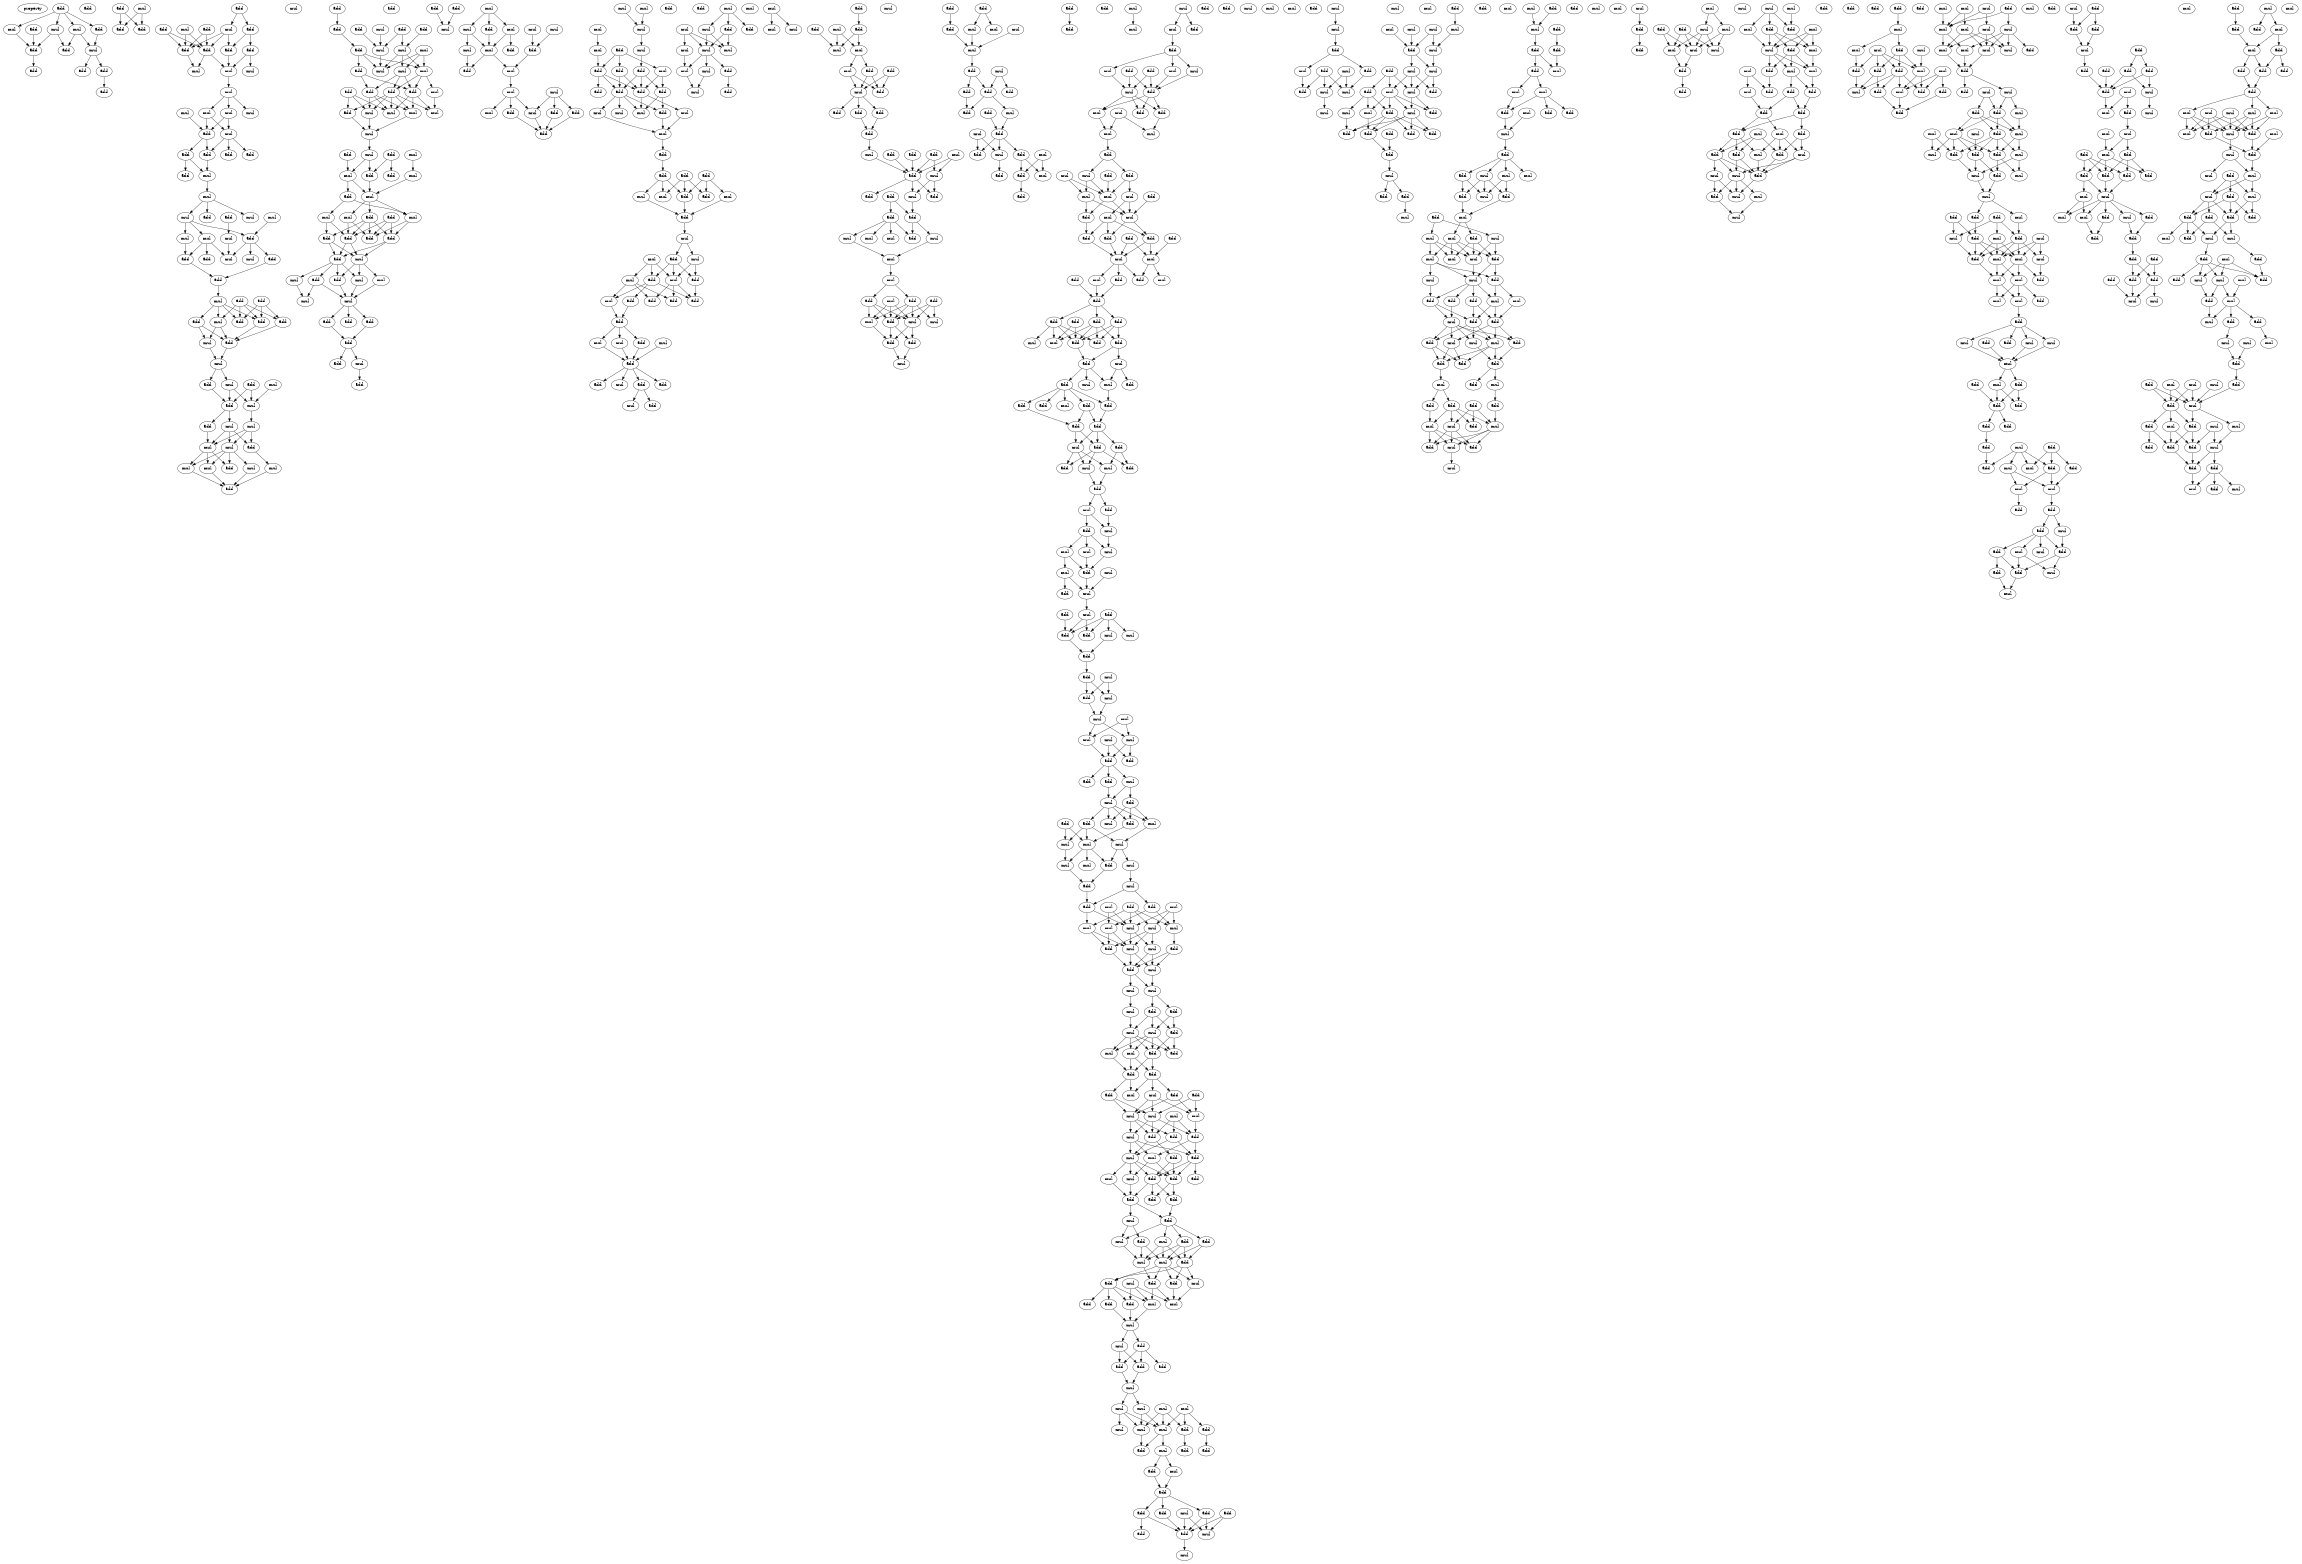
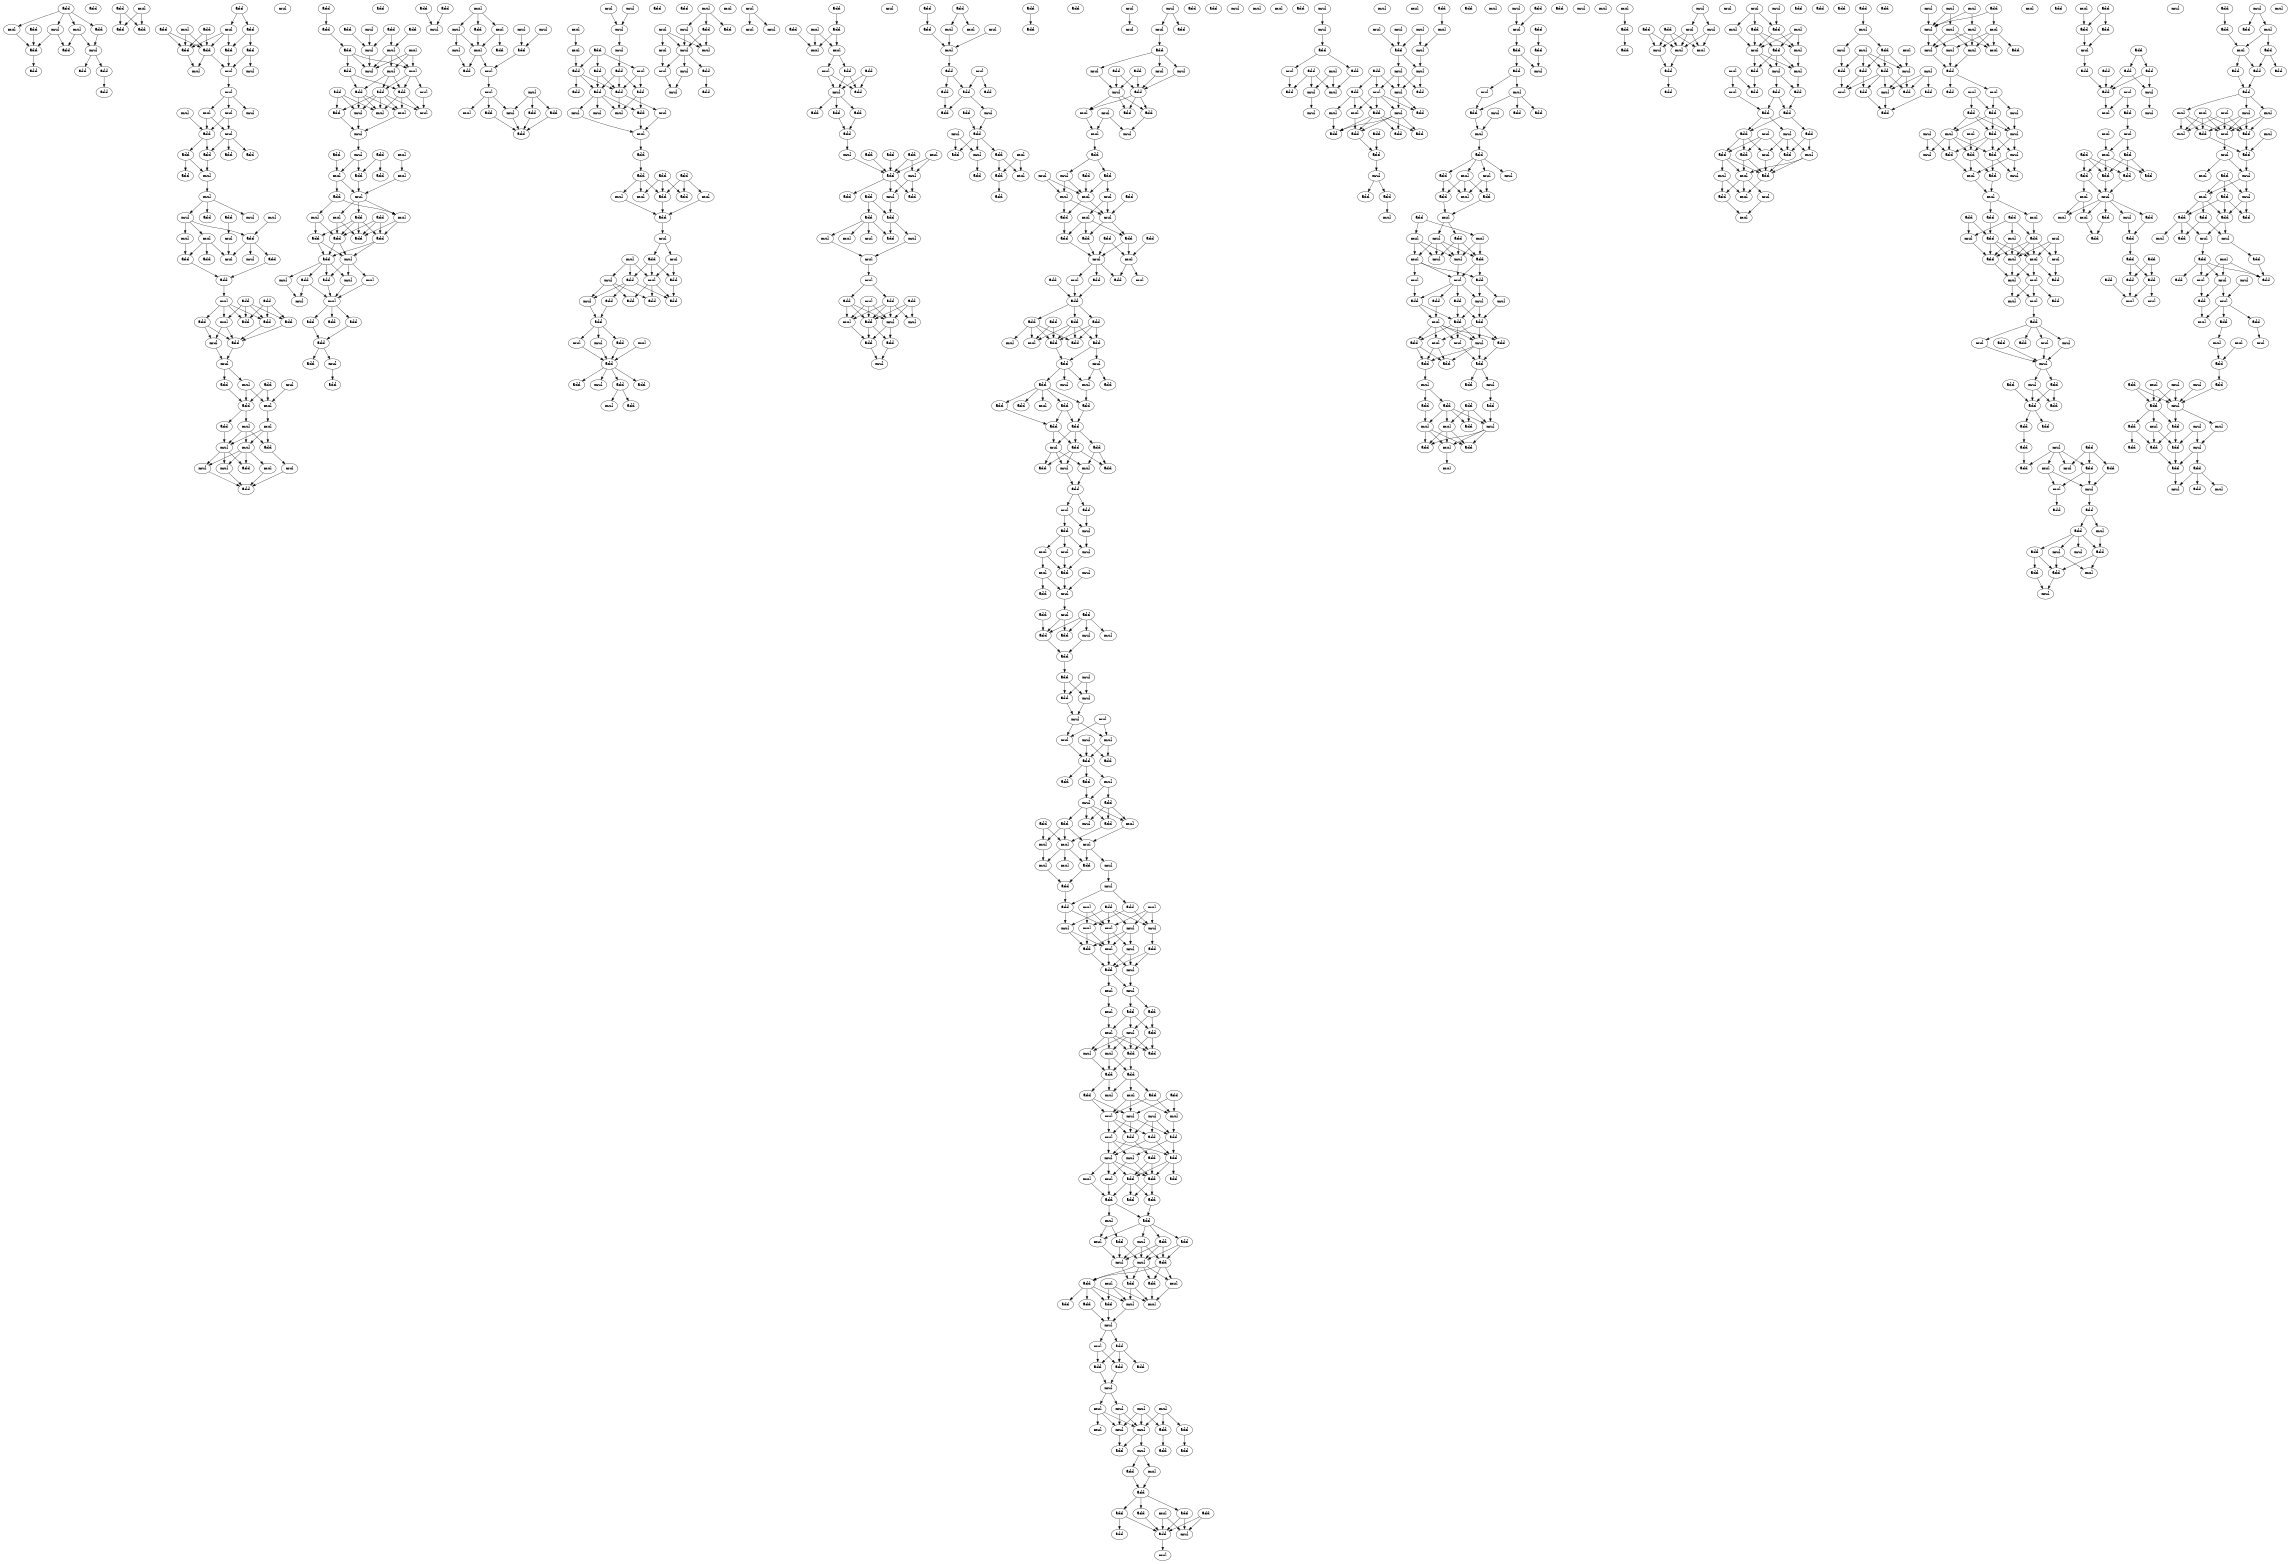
node "property": removed
